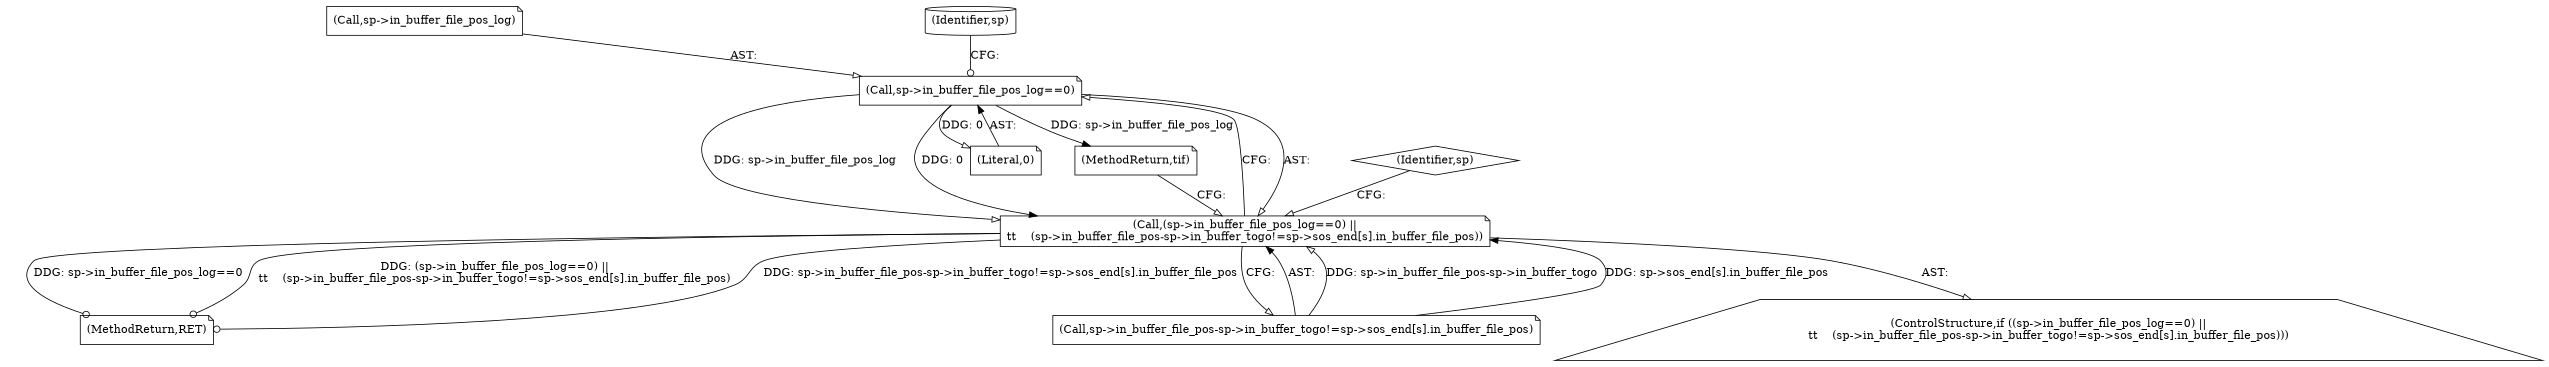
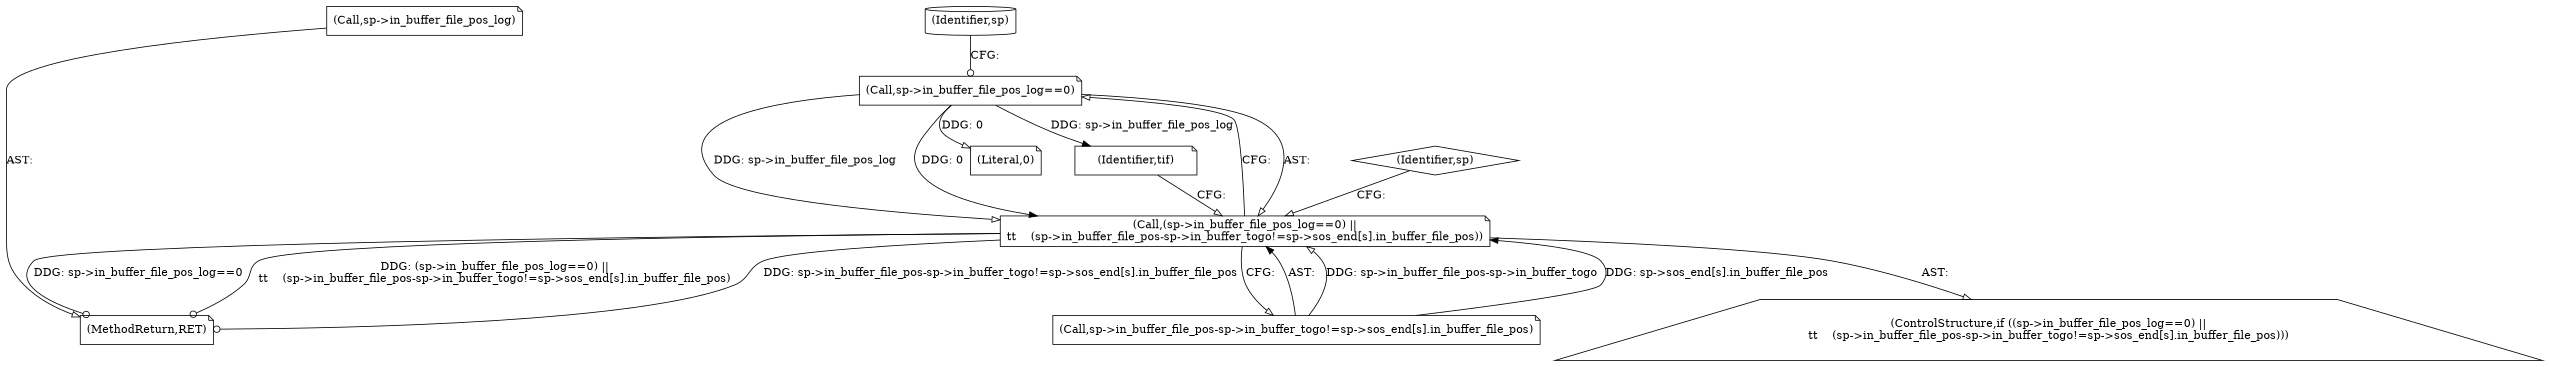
edge "(Call,sp->in_buffer_file_pos_log)" -> "(Call,sp->in_buffer_file_pos_log==0)": now "(Call,sp->in_buffer_file_pos_log)" -> "(MethodReturn,RET)"
edge "(Literal,0)" -> "(Call,sp->in_buffer_file_pos_log==0)": removed, label "AST:"
node "(MethodReturn,tif)": label "(MethodReturn,tif)" -> "(Identifier,tif)"
